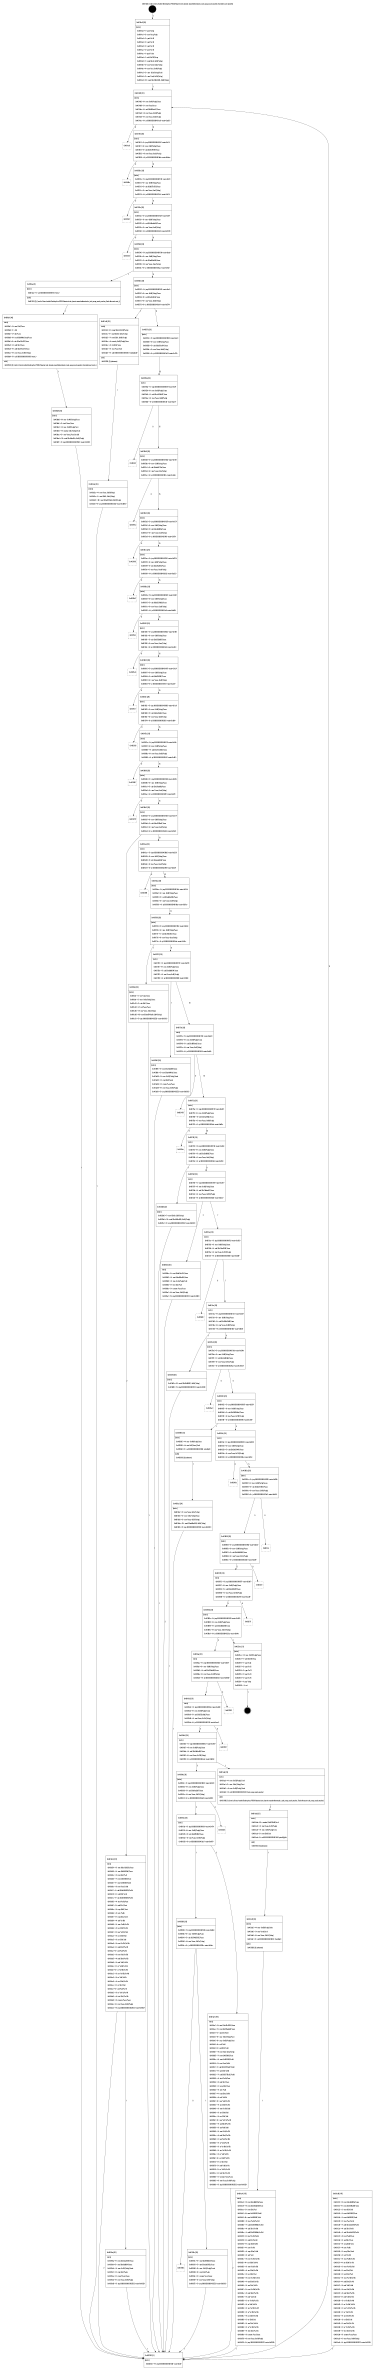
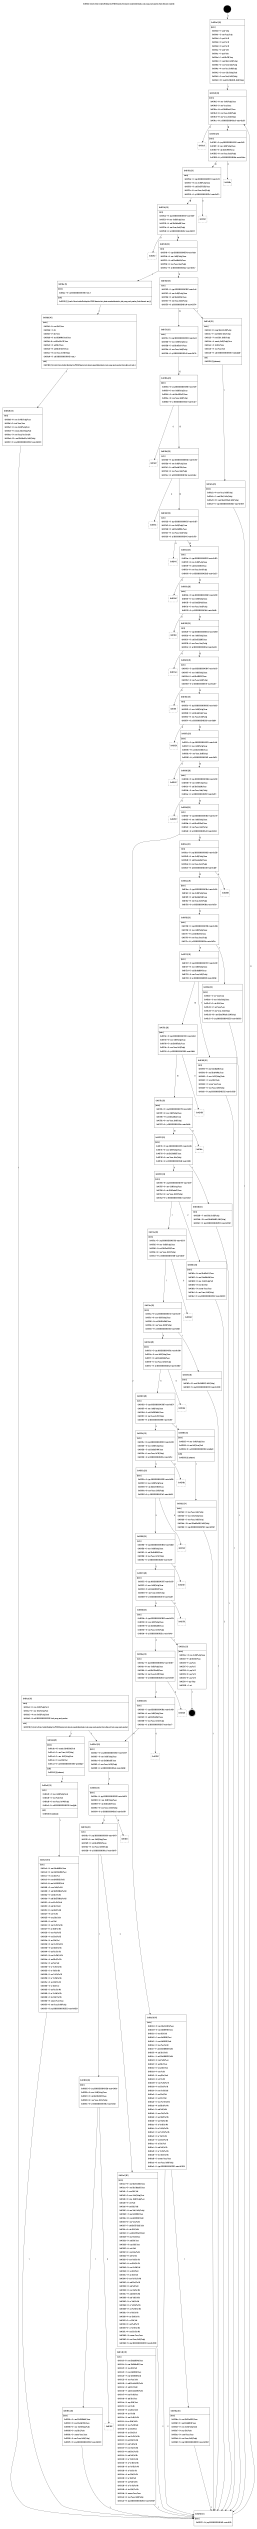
edge "0x4018e2 [28]" -> "0x401cab [16]": reversed
